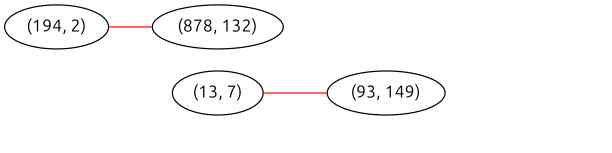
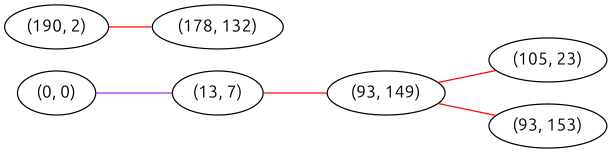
node "(194, 2)": label "(194, 2)" -> "(190, 2)"
node "(878, 132)": label "(878, 132)" -> "(178, 132)"
node "(105, 23)": added
node "(0, 0)": added
node "(93, 153)": added
